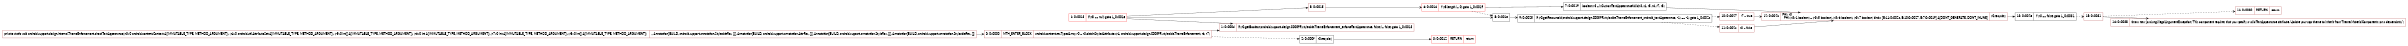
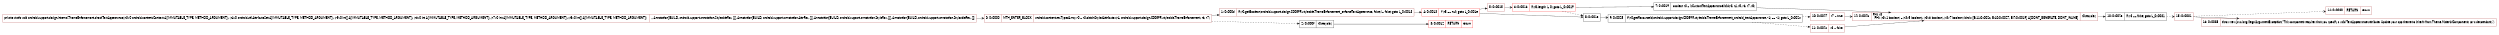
edge "4: 0x0013" -> "1: 0x000d": reversed
